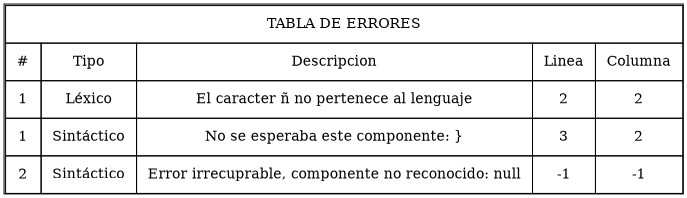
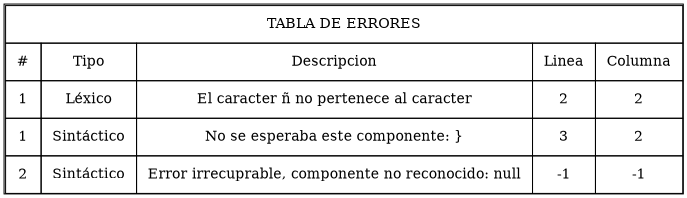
node "TABLA DE ERRORES": text "El caracter ñ no pertenece al lenguaje" -> "El caracter ñ no pertenece al caracter"
